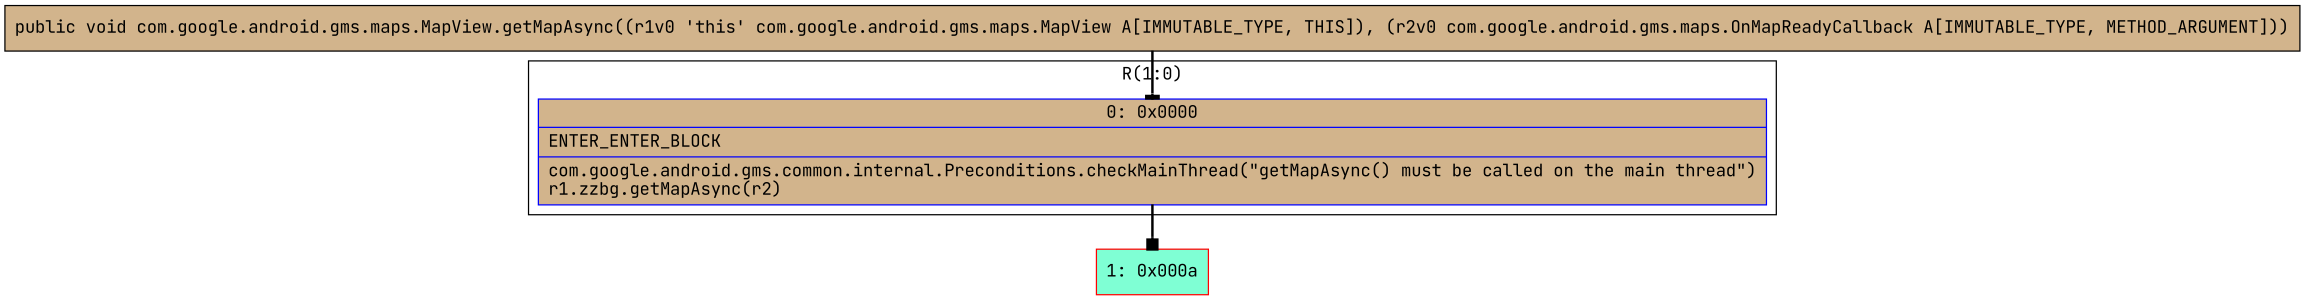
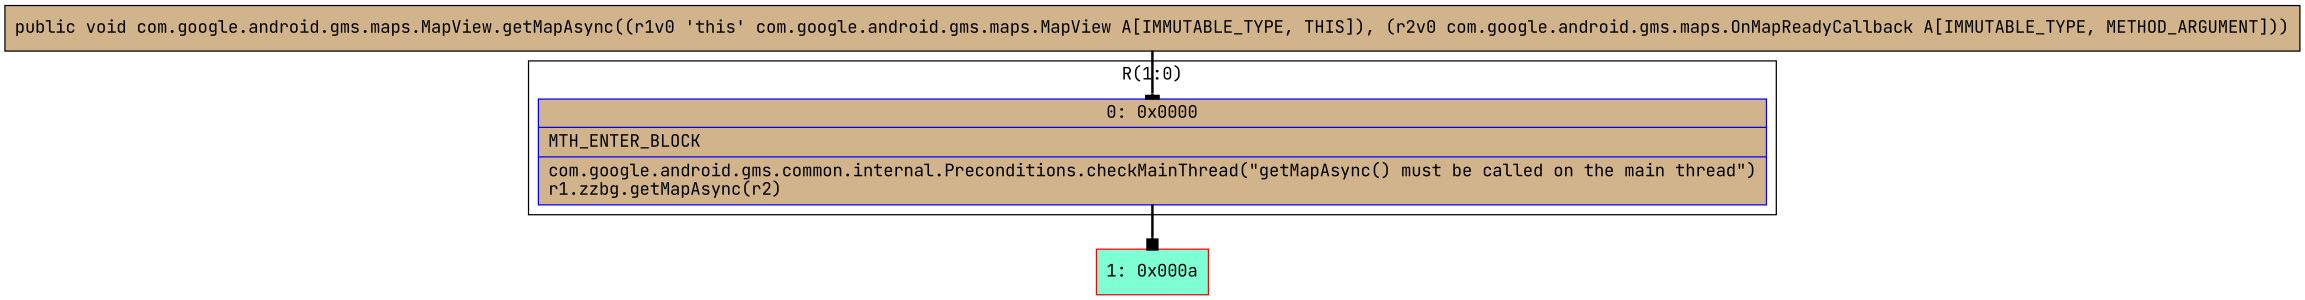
node "0: 0x0000": text "ENTER_ENTER_BLOCK" -> "MTH_ENTER_BLOCK"
